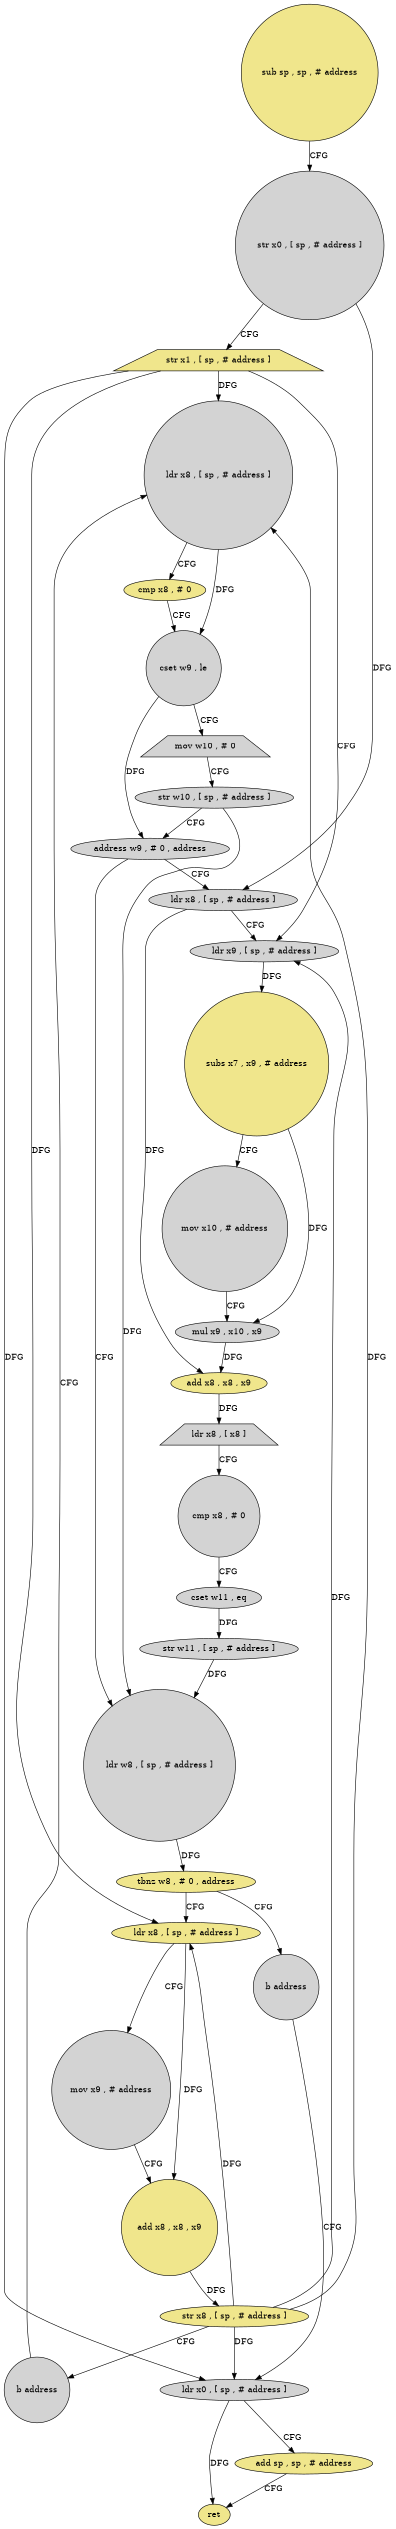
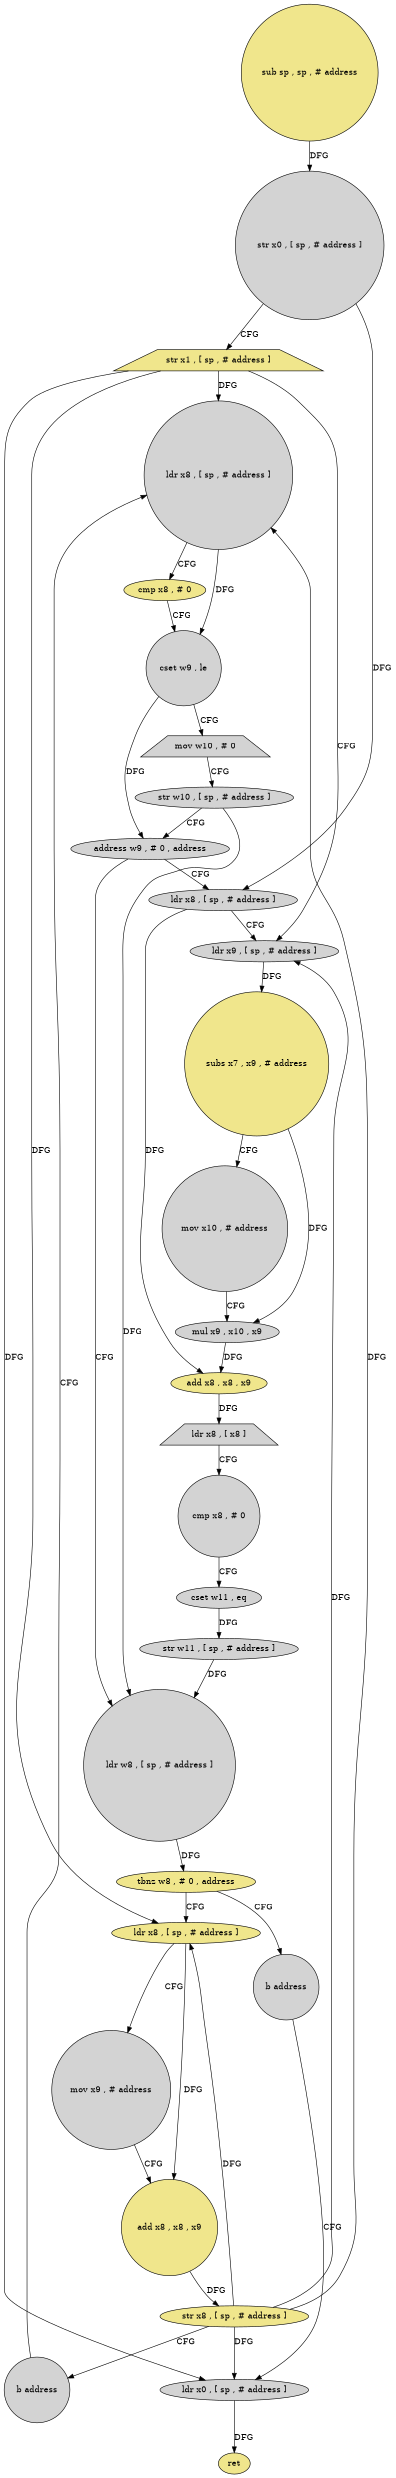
edge "sub sp , sp , # address" -> "str x0 , [ sp , # address ]": label "CFG" -> "DFG"
node "add sp , sp , # address": removed
